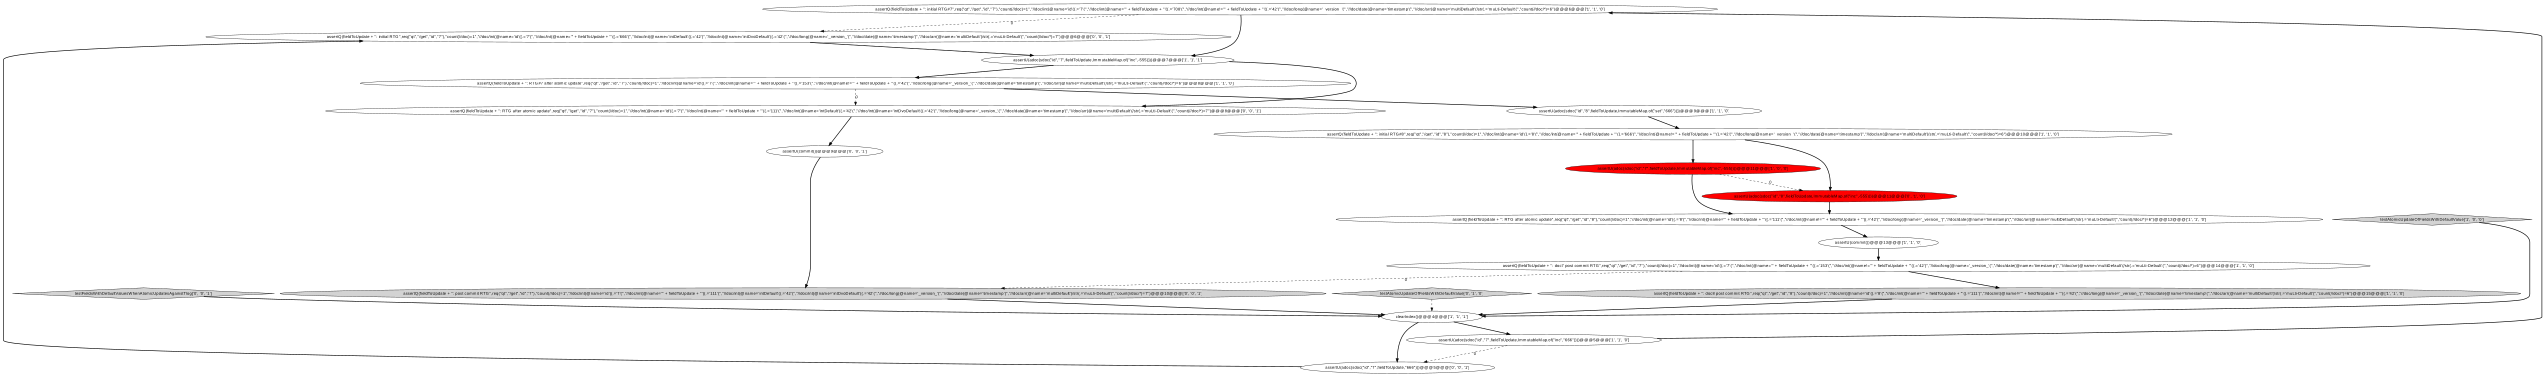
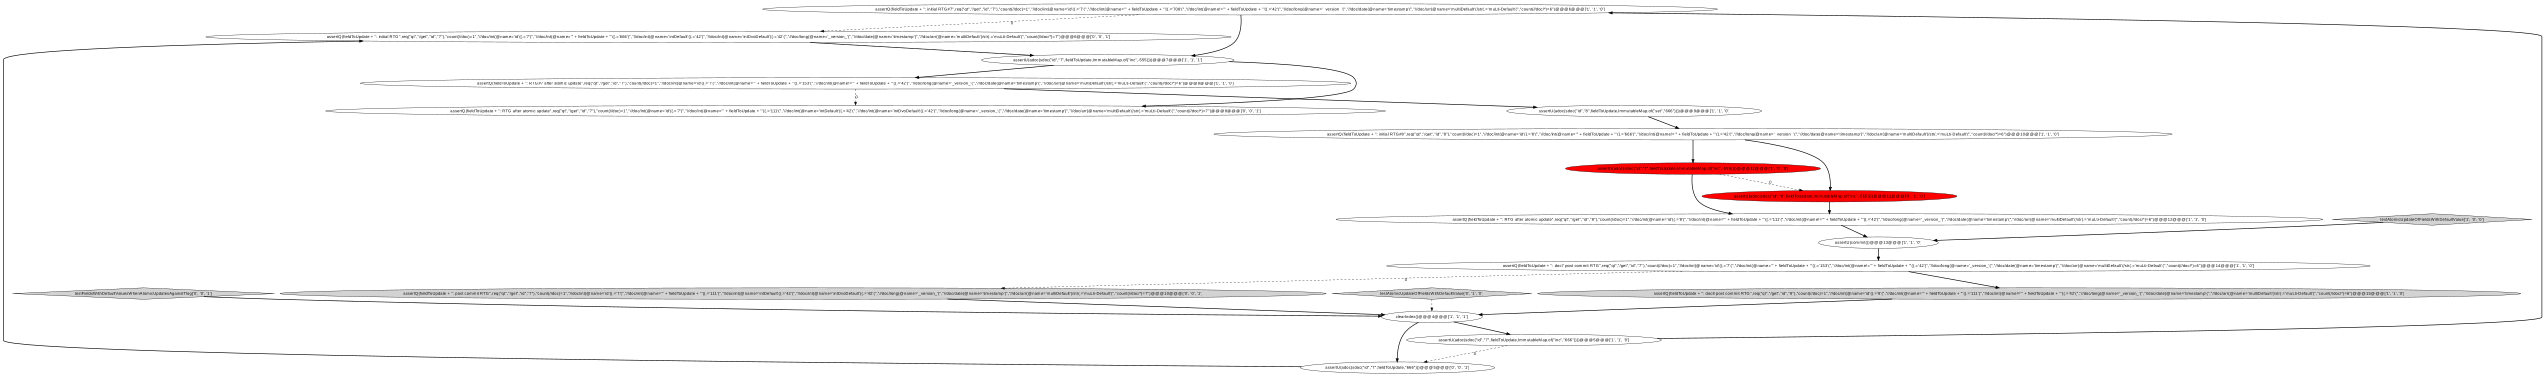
node "assertU(commit())@@@9@@@['0', '0', '1']": removed
edge "testAtomicUpdateOfFieldsWithDefaultValue['1', '0', '0']" -> "clearIndex()@@@4@@@['1', '1', '1']": now "testAtomicUpdateOfFieldsWithDefaultValue['1', '0', '0']" -> "assertU(commit())@@@13@@@['1', '1', '0']"
